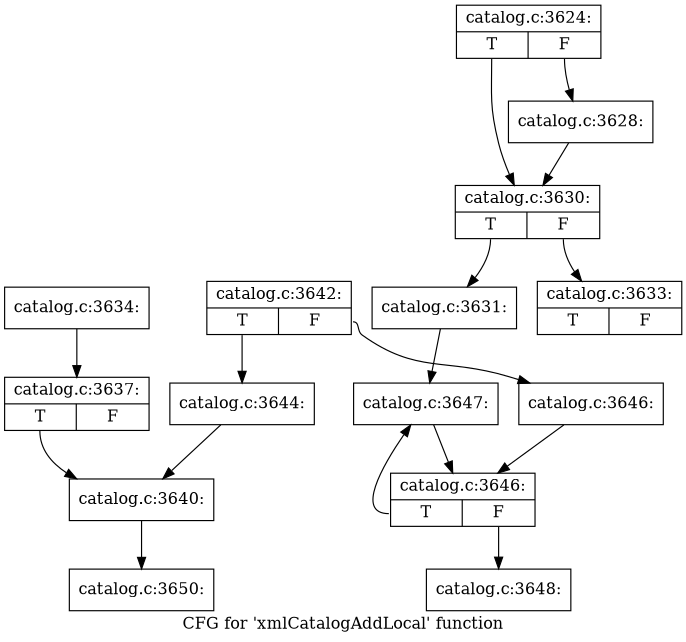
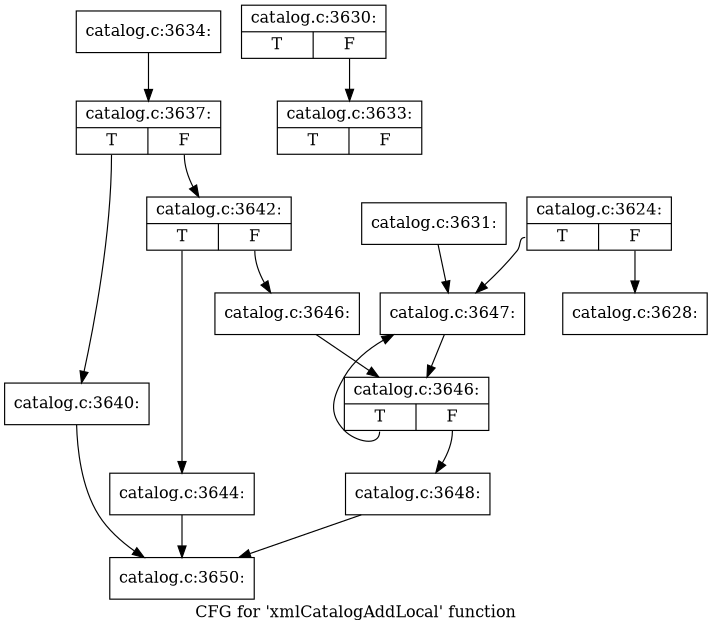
edge "catalog.c:3624:" -> "catalog.c:3630:": now "catalog.c:3624:" -> "catalog.c:3647:"
edge "catalog.c:3628:" -> "catalog.c:3630:": removed
edge "catalog.c:3637:" -> "catalog.c:3642:": added
edge "catalog.c:3630:" -> "catalog.c:3631:": removed
edge "catalog.c:3644:" -> "catalog.c:3640:": now "catalog.c:3644:" -> "catalog.c:3650:"
edge "catalog.c:3648:" -> "catalog.c:3650:": added
